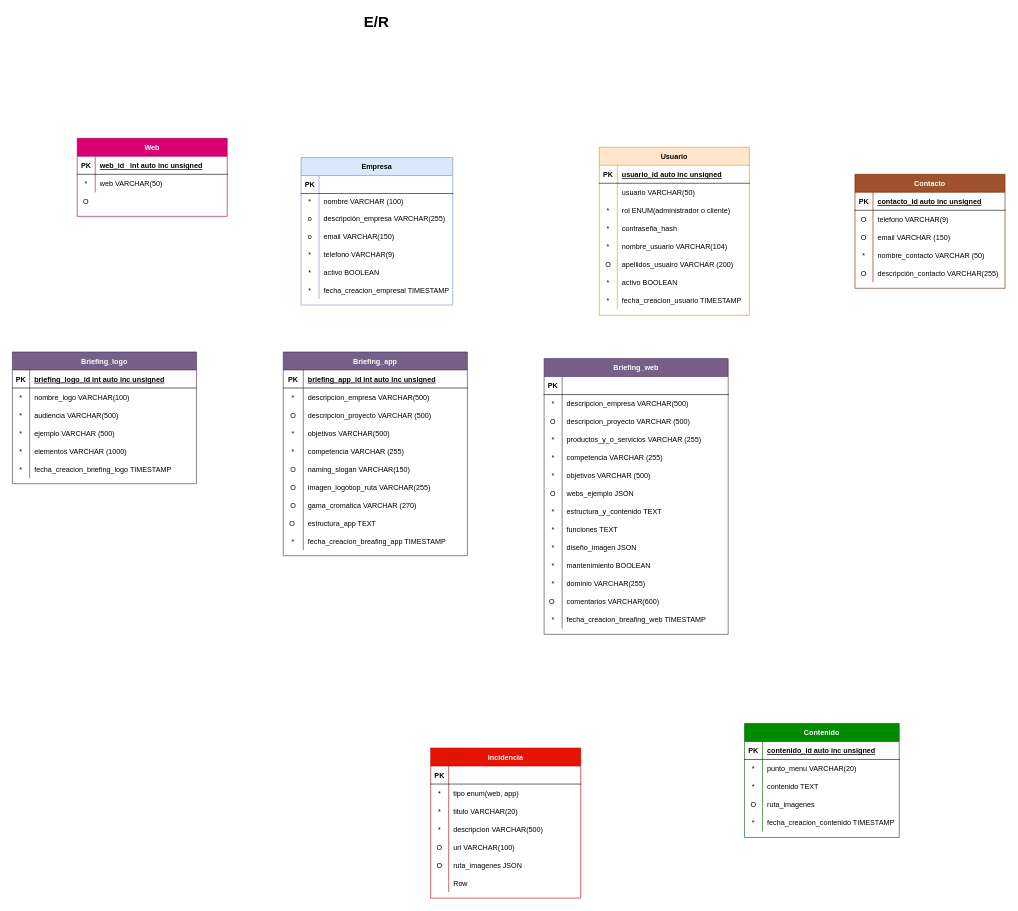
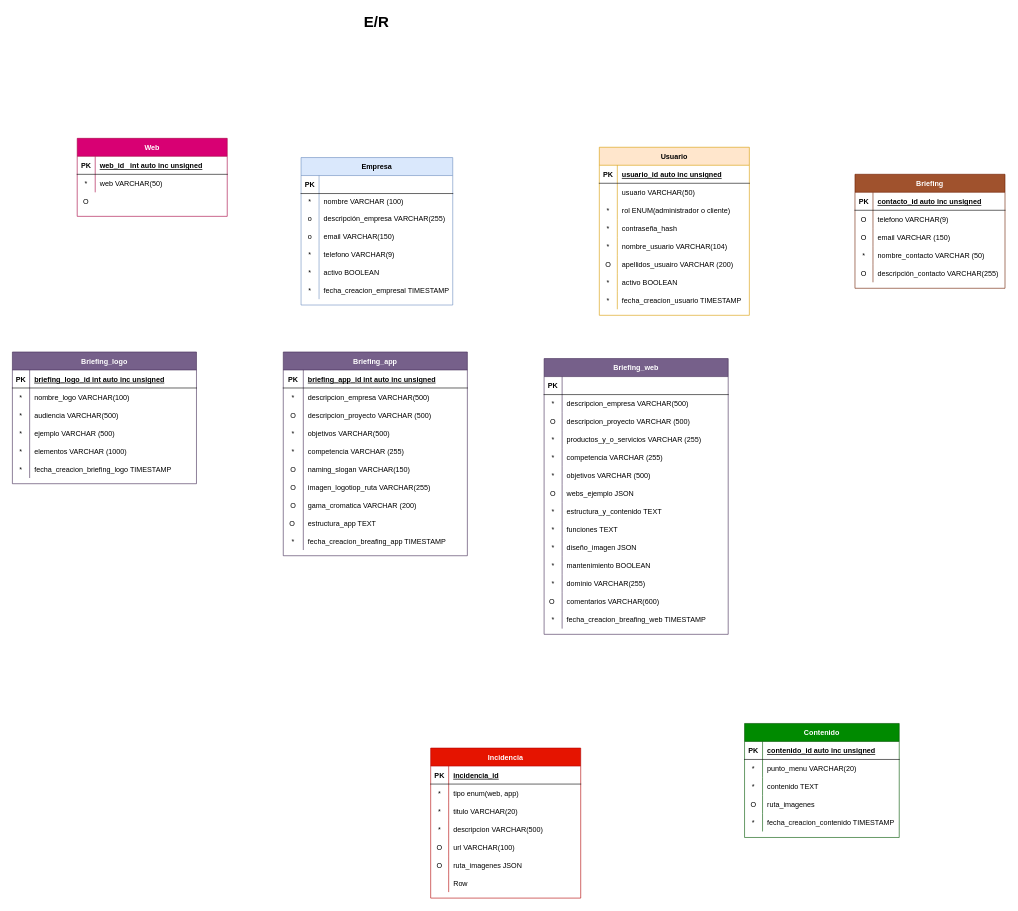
node "Contacto": label "Contacto" -> "Briefing"
node "gama_cromatica VARCHAR (270)": label "gama_cromatica VARCHAR (270)" -> "gama_cromatica VARCHAR (200)"
node "incidencia_id": added
